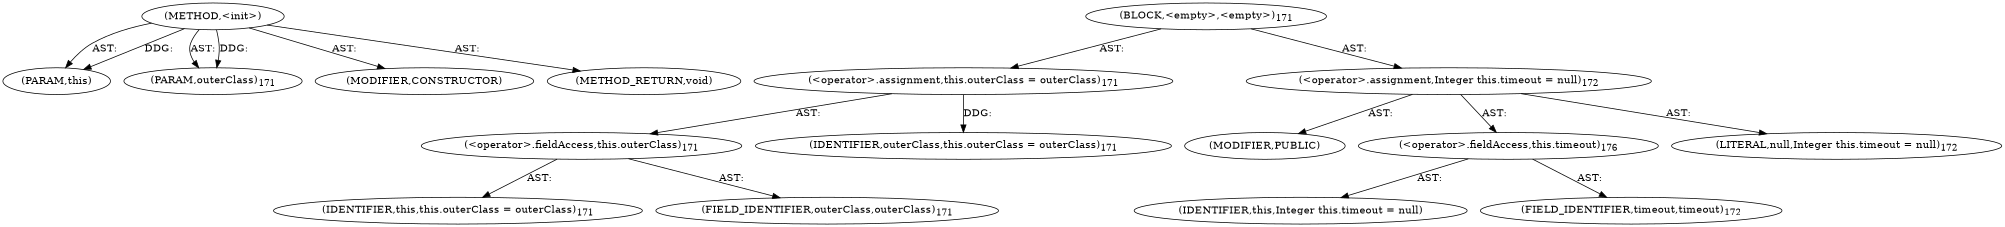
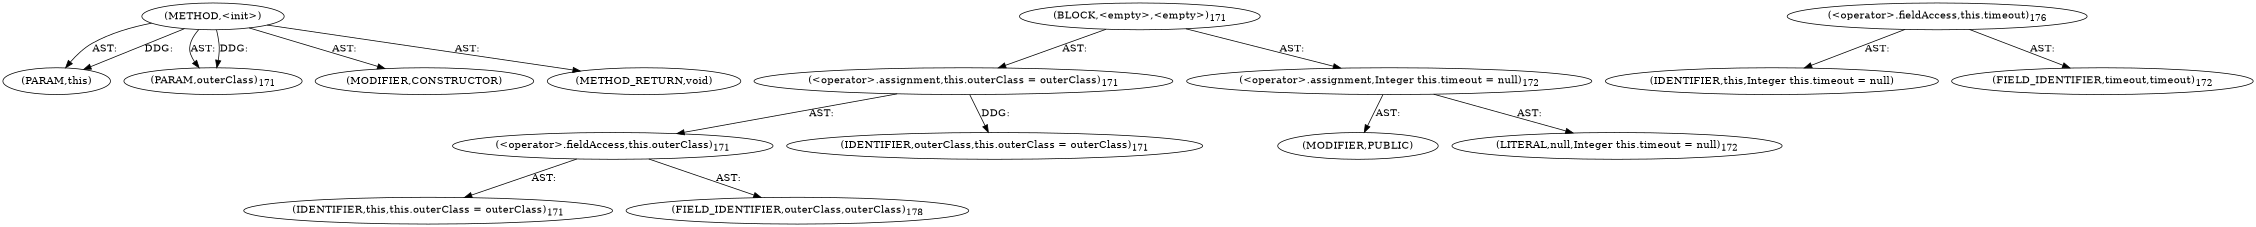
edge "(<operator>.assignment,Integer this.timeout = null)" -> "(<operator>.fieldAccess,this.timeout)": removed, label "AST:"
node "(FIELD_IDENTIFIER,outerClass,outerClass)": text "171" -> "178"
